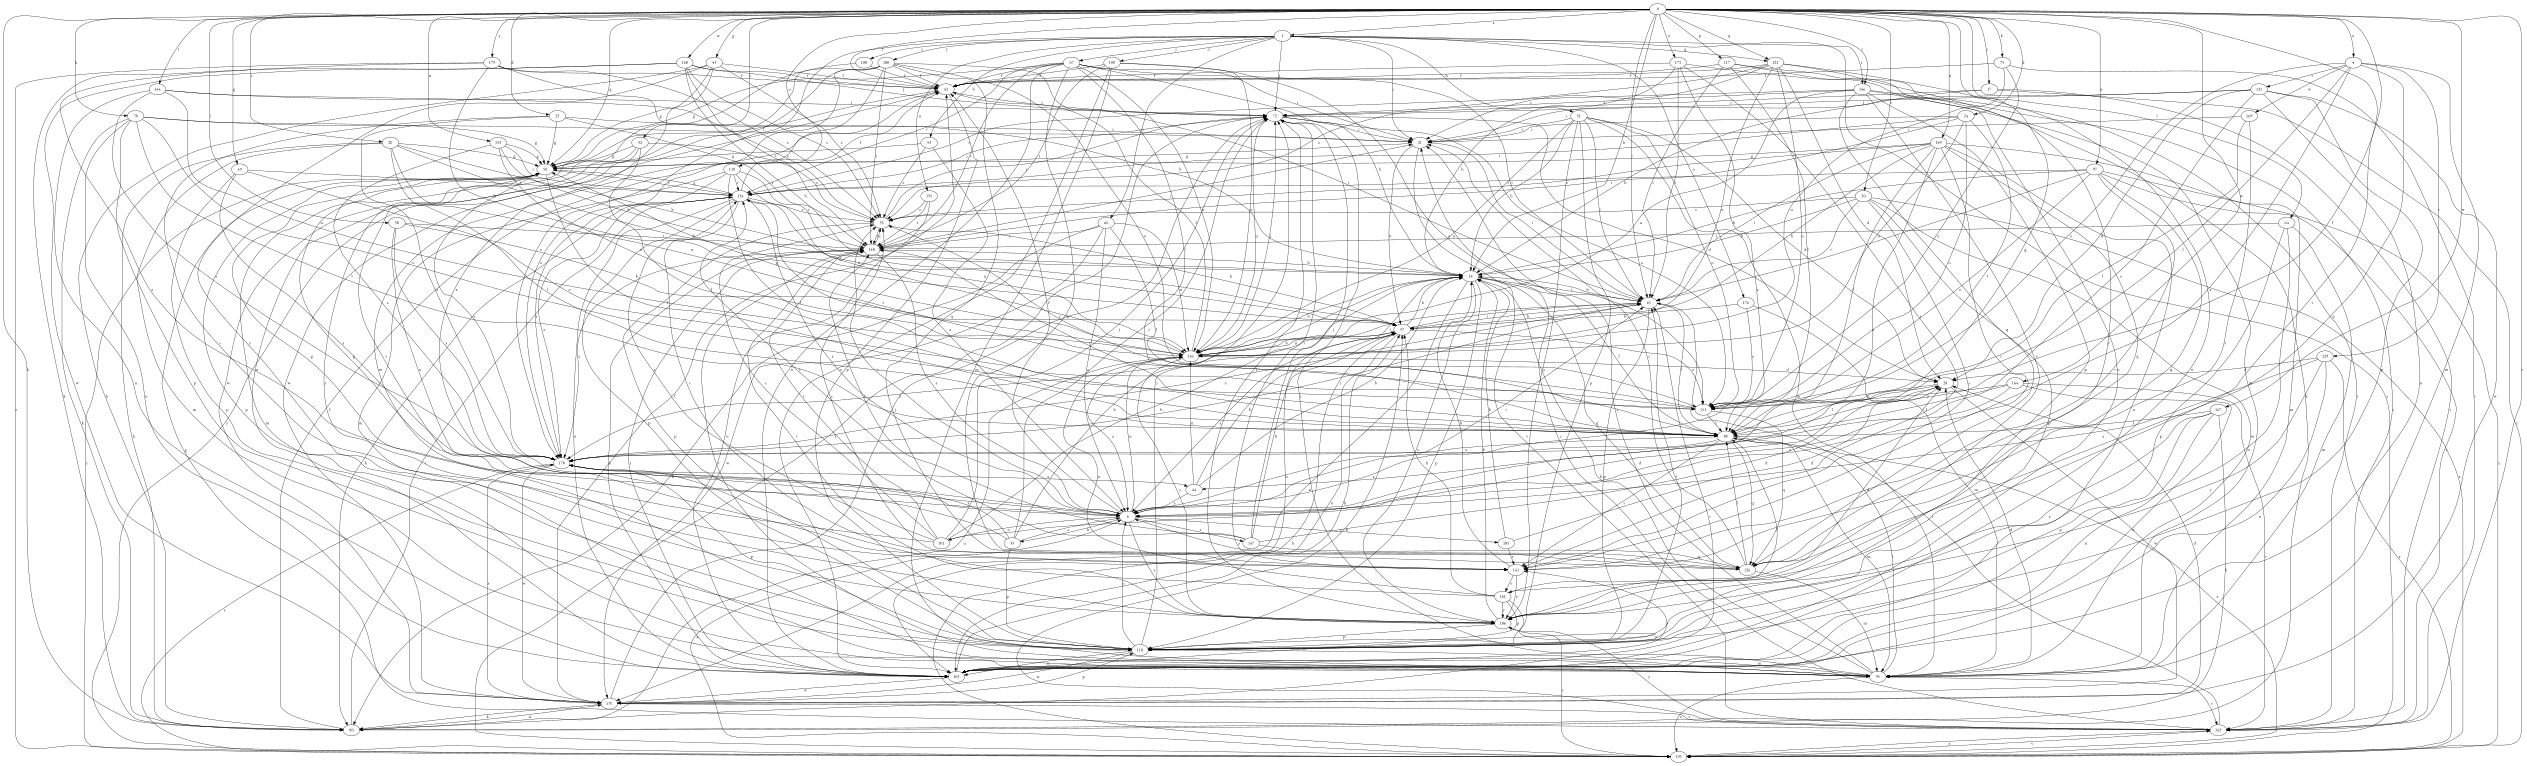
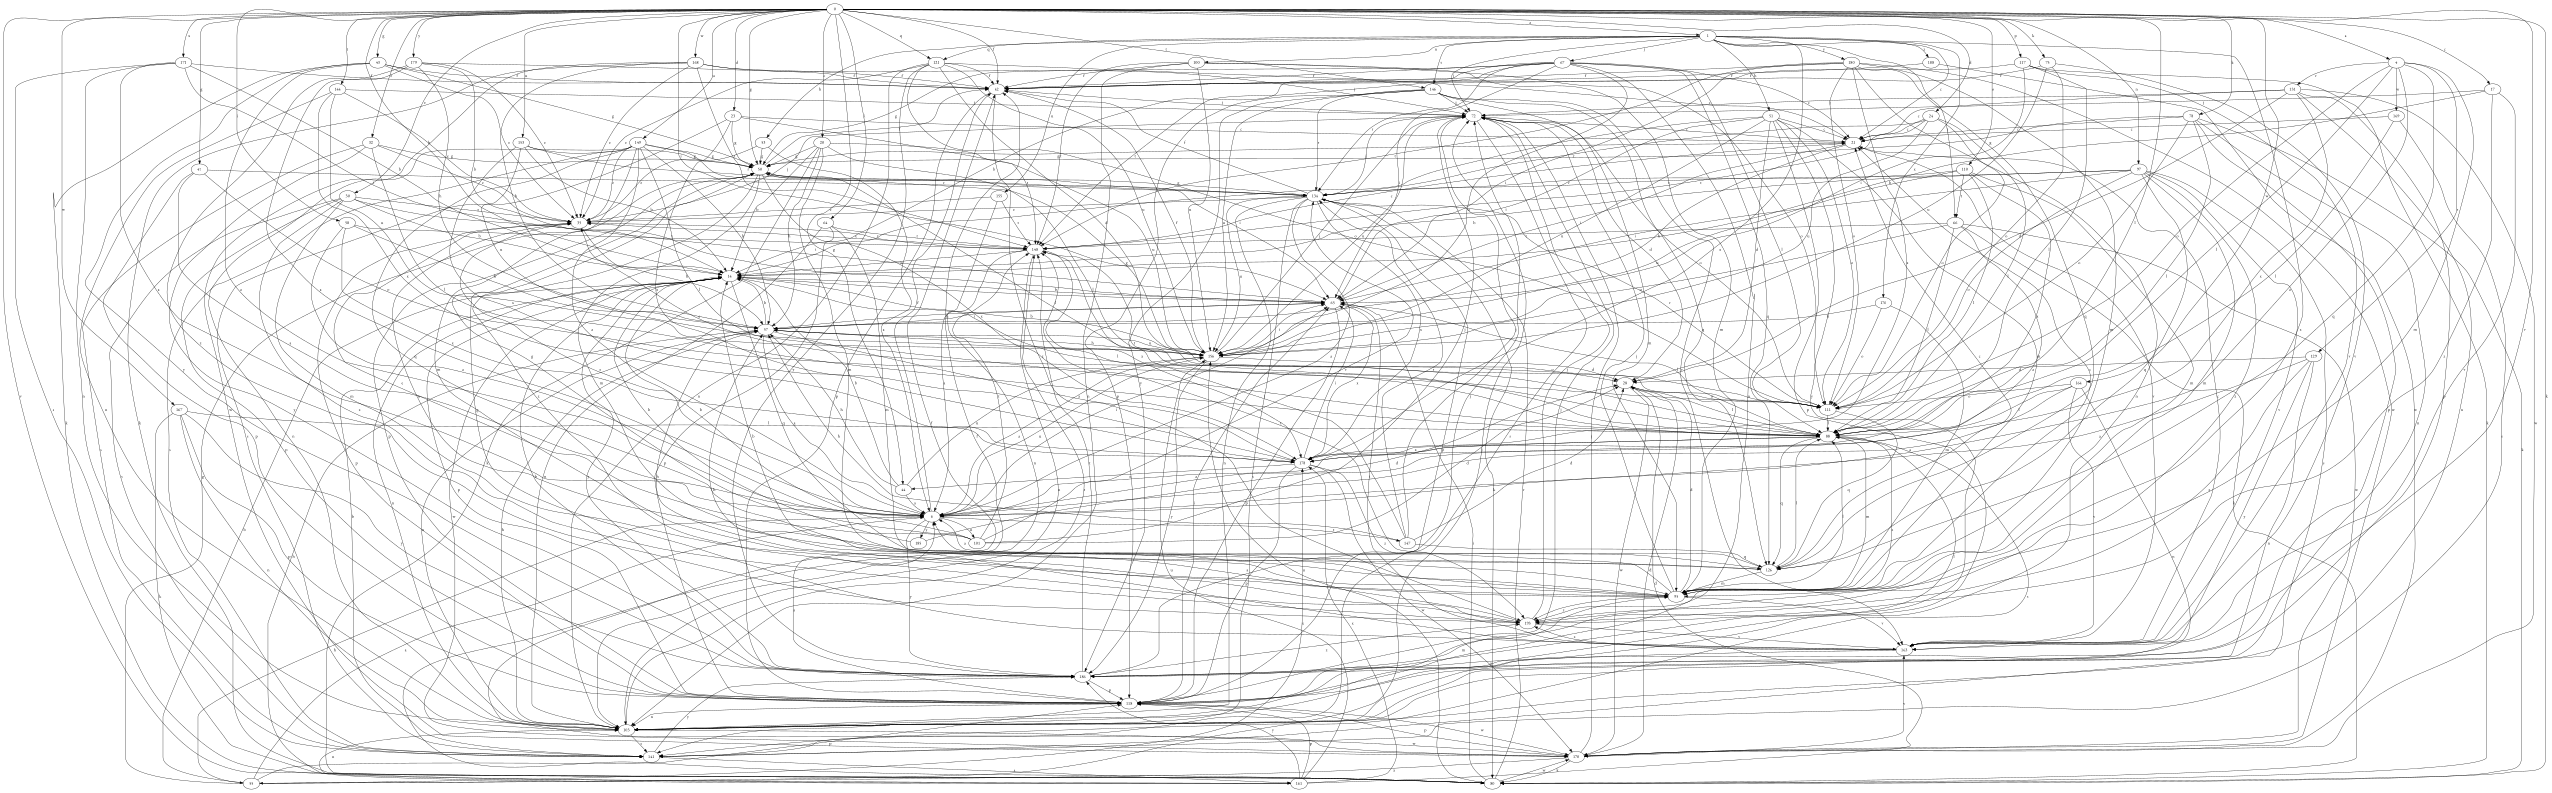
edge "110" -> "148": now "110" -> "66"
edge "97" -> "95": added, label "m"
edge "185" -> "141": removed, label "s"
edge "170" -> "178": now "170" -> "55"
